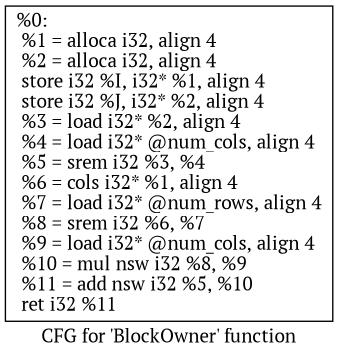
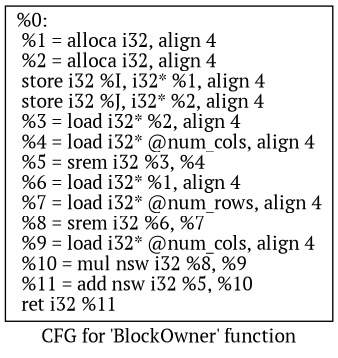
node "%0:": text "%6 = cols i32* %1, align 4" -> "%6 = load i32* %1, align 4"
